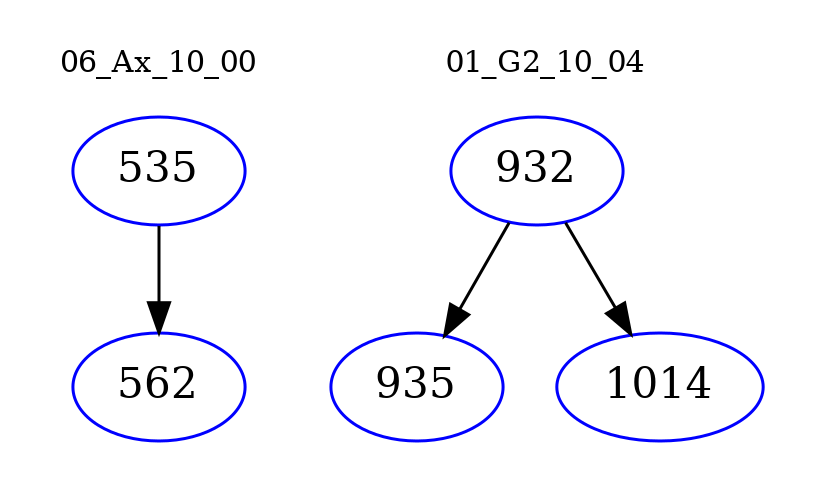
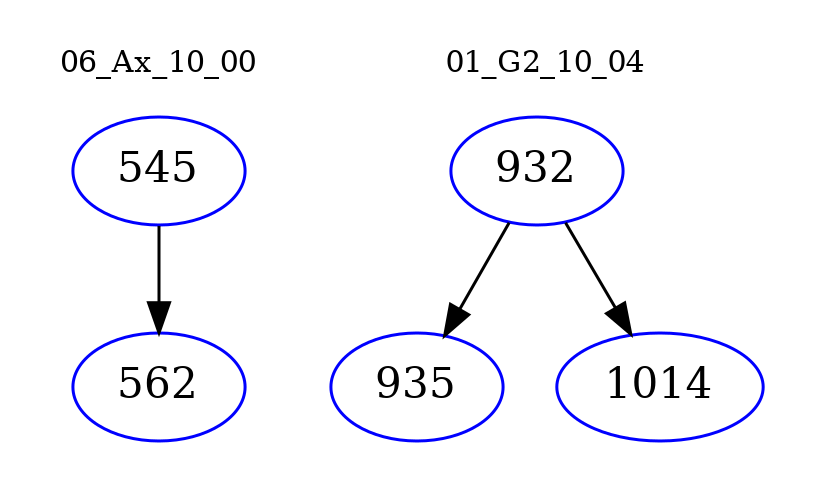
node "535": label "535" -> "545"
